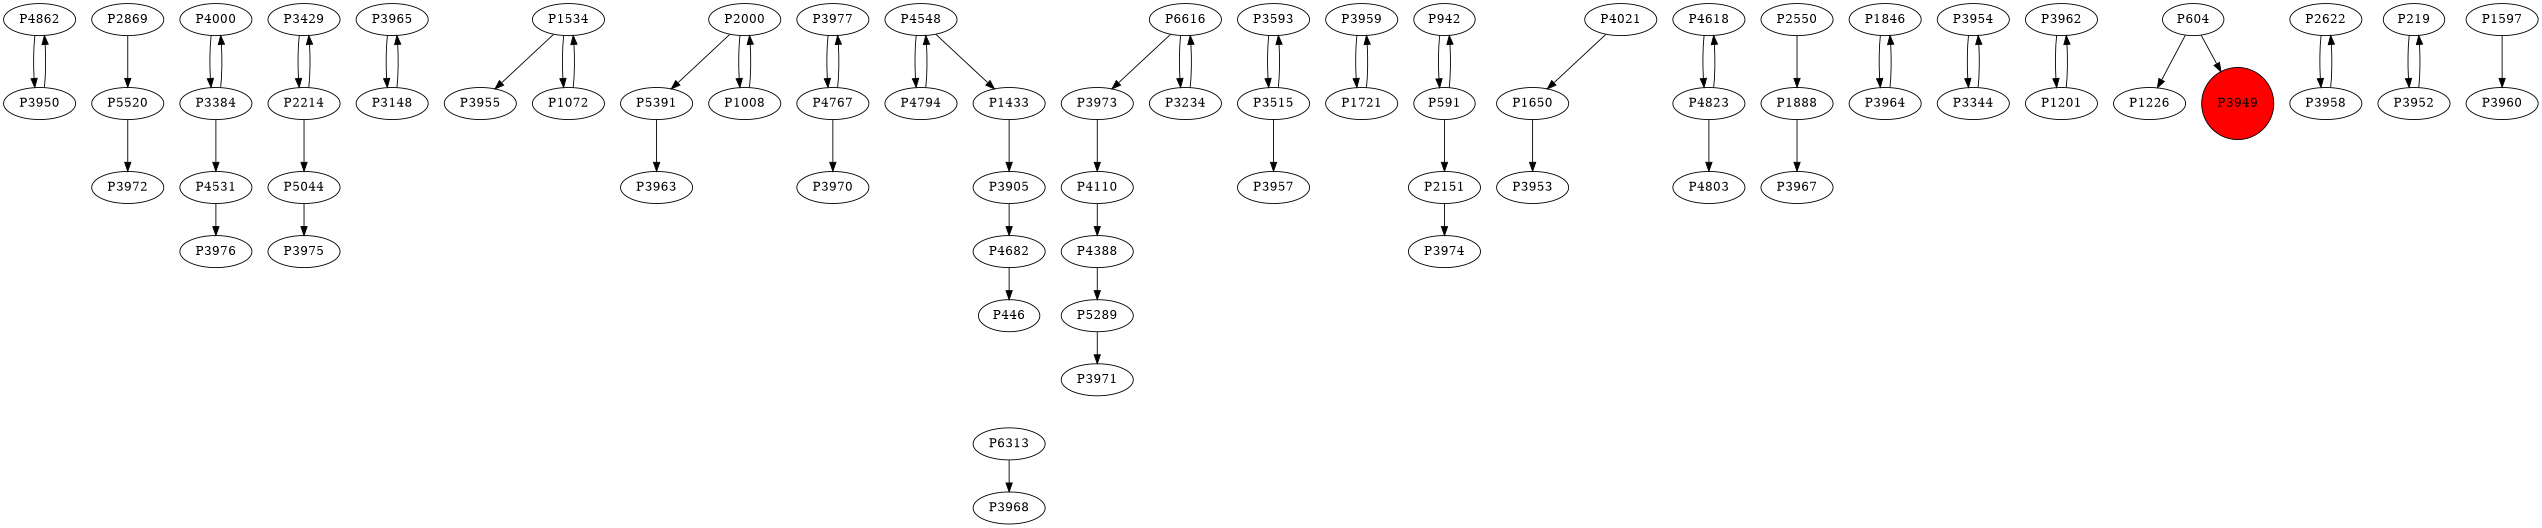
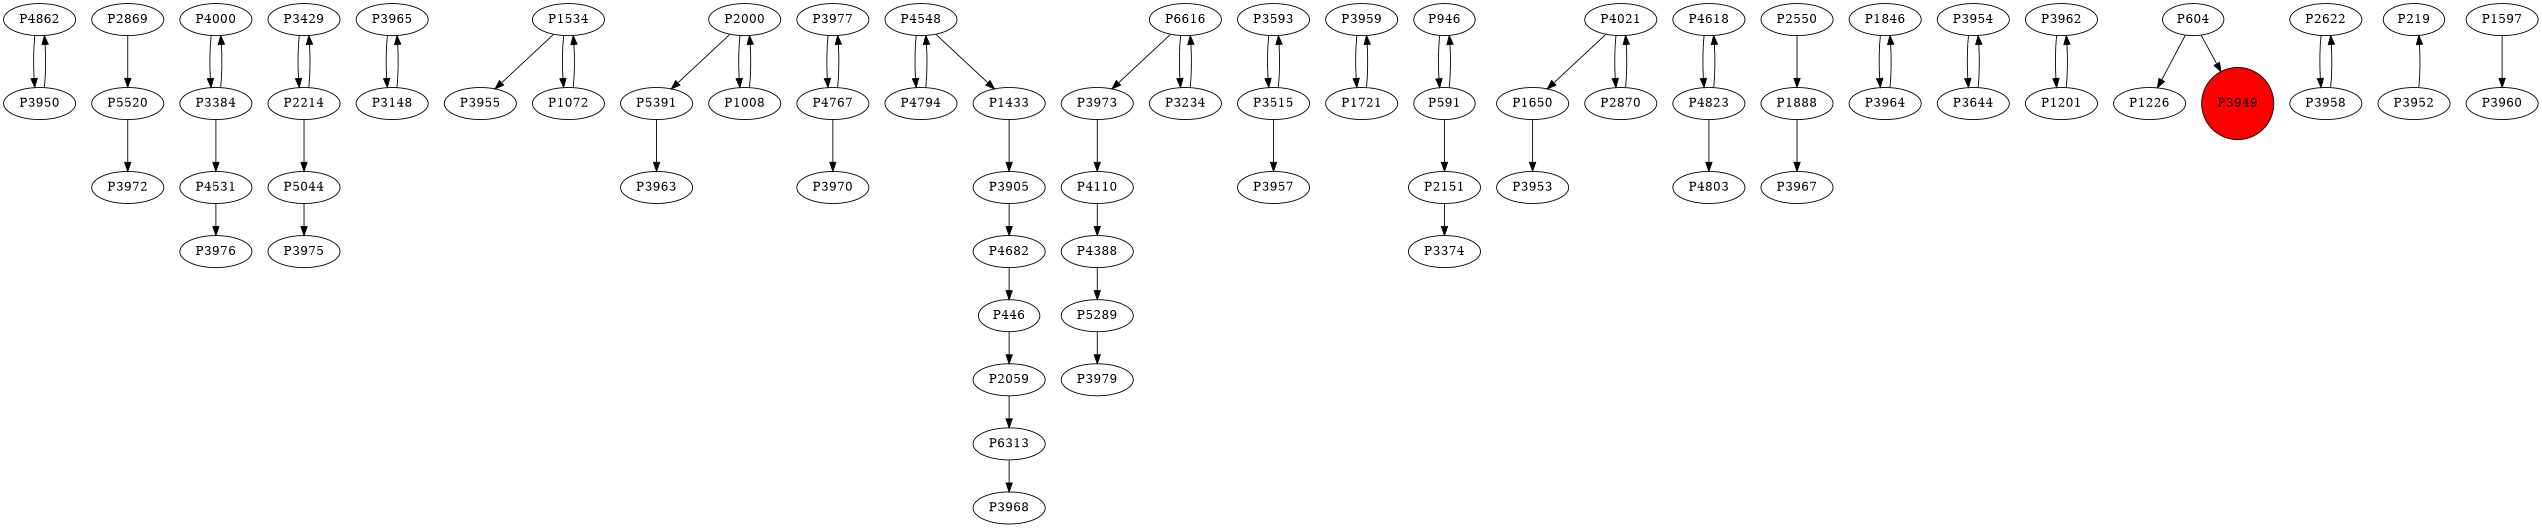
node "P942": label "P942" -> "P946"
edge "P219" -> "P3952": removed
node "P2870": added
node "P3344": label "P3344" -> "P3644"
node "P3974": label "P3974" -> "P3374"
node "P2059": added
node "P3971": label "P3971" -> "P3979"
